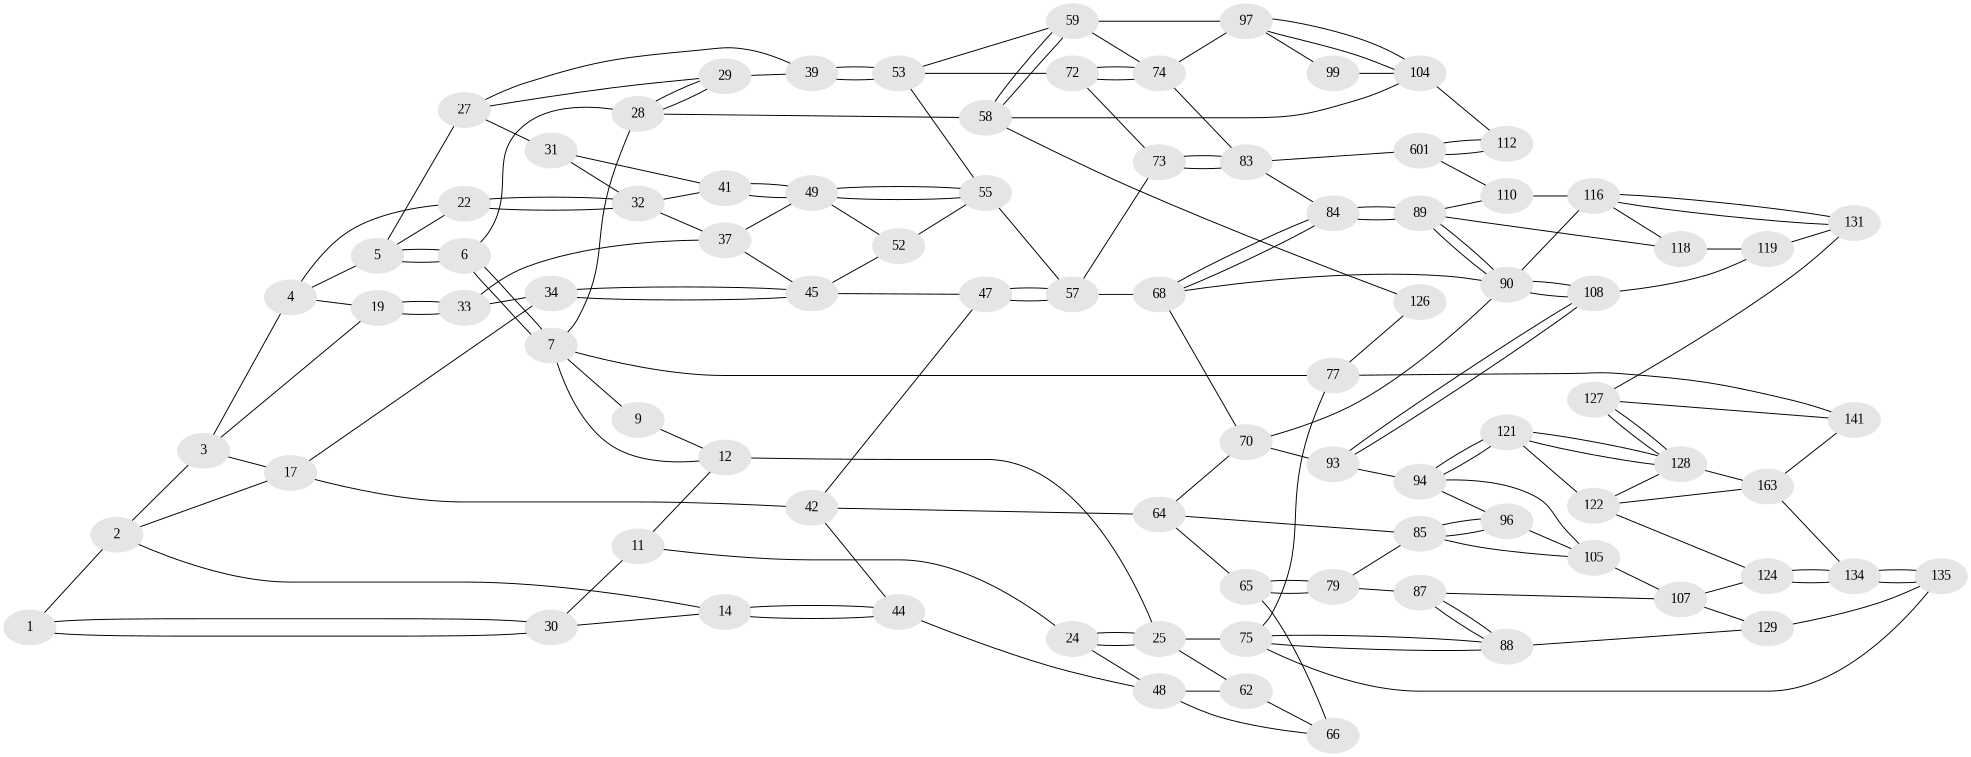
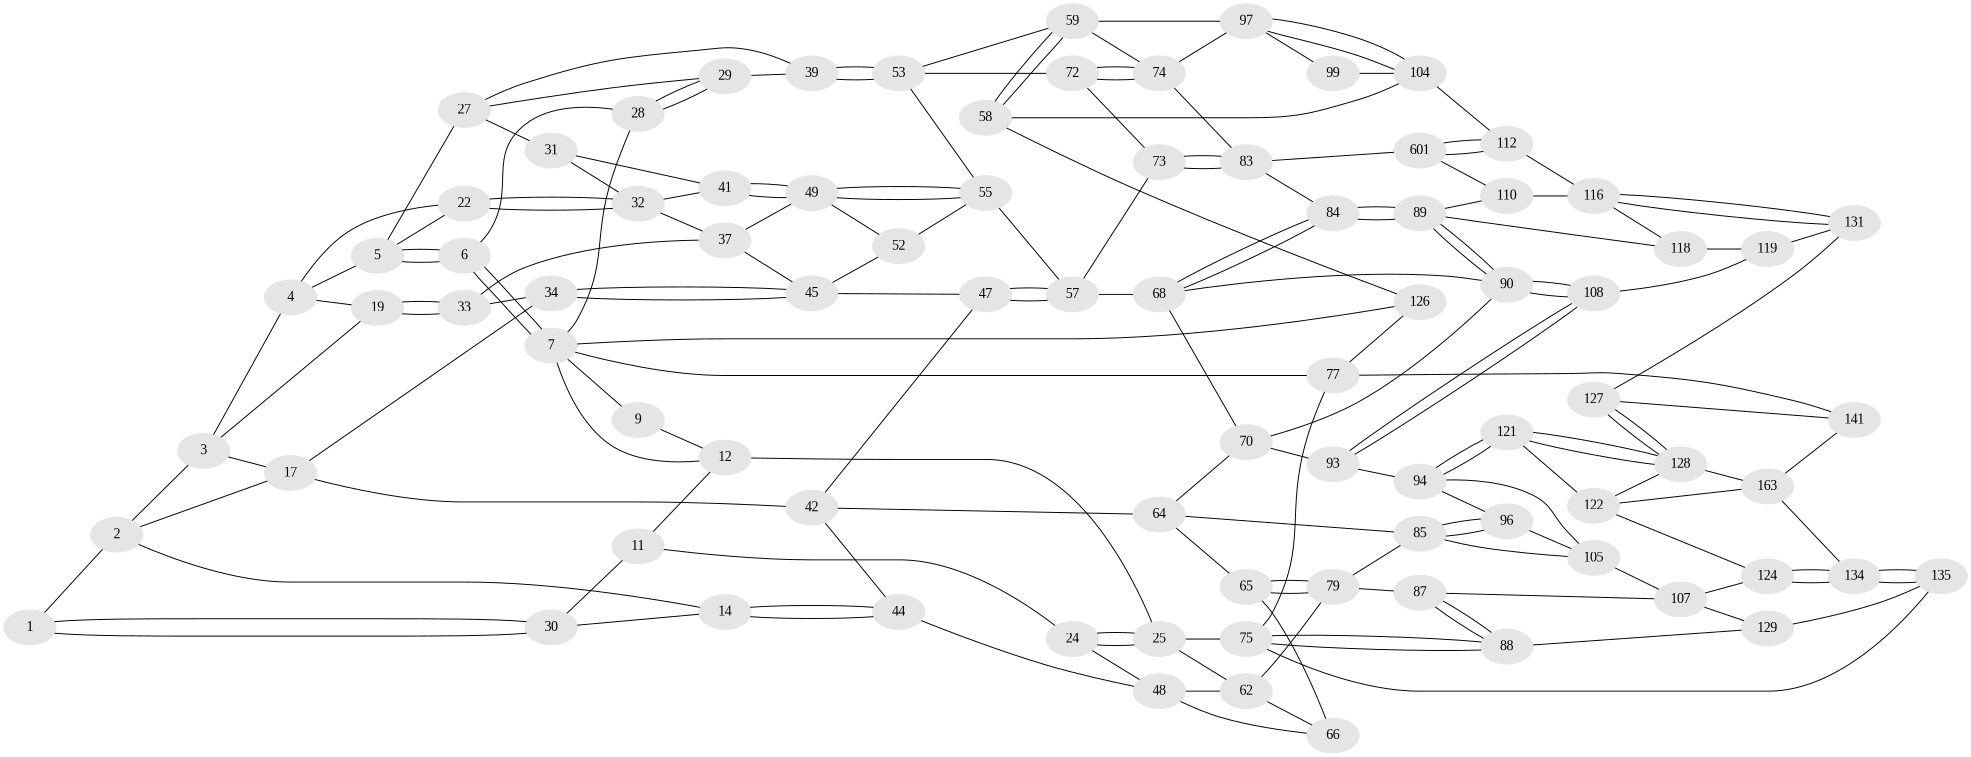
edge "28" -- "58": removed
edge "116" -- "90": now "116" -- "112"
edge "126" -- "7": added
edge "79" -- "62": added
